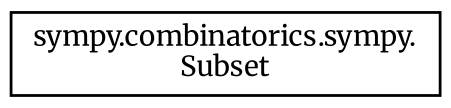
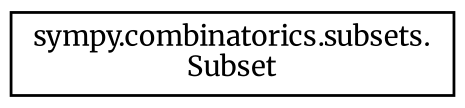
node "sympy.combinatorics.sympy. Subset": label "sympy.combinatorics.sympy. Subset" -> "sympy.combinatorics.subsets. Subset"
